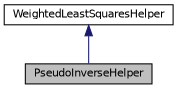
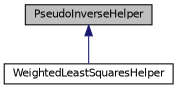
edge "PseudoInverseHelper" -> "WeightedLeastSquaresHelper": reversed
